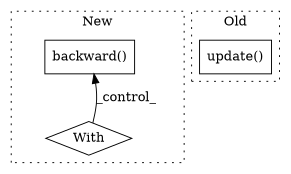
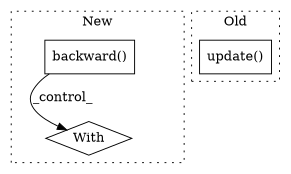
edge "With" -> "backward()": reversed
